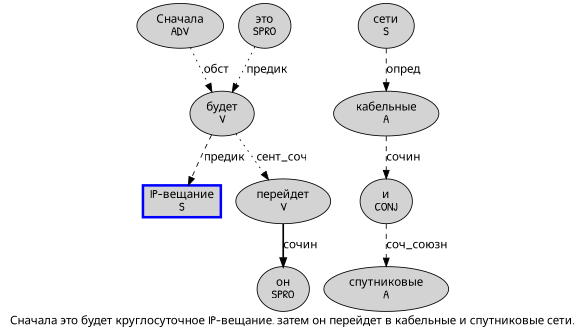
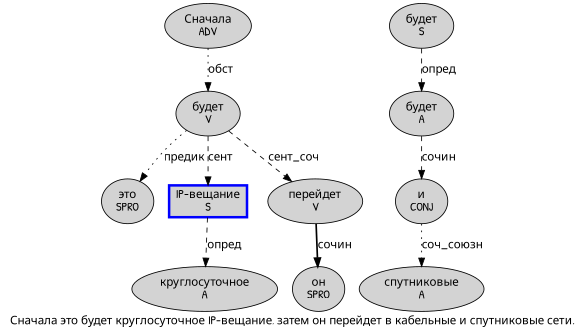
node "сети S": label "сети S" -> "будет S"
edge "это SPRO" -> "будет V": reversed
node "кабельные A": label "кабельные A" -> "будет A"
edge "будет V" -> "перейдет V": style dotted -> dashed
edge "будет V" -> "IP-вещание S": label "предик" -> "сент"
edge "и CONJ" -> "спутниковые A": style dashed -> dotted
node "круглосуточное A": added
